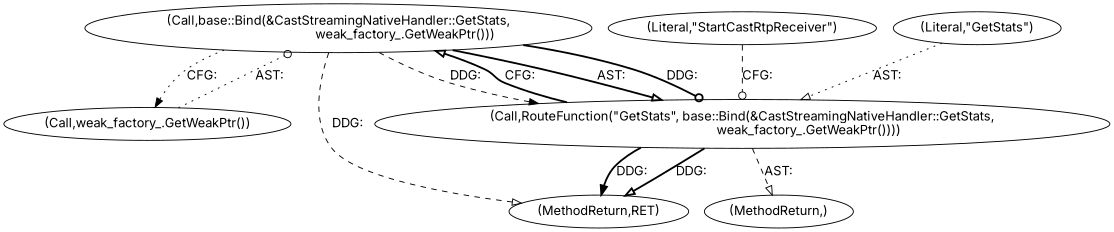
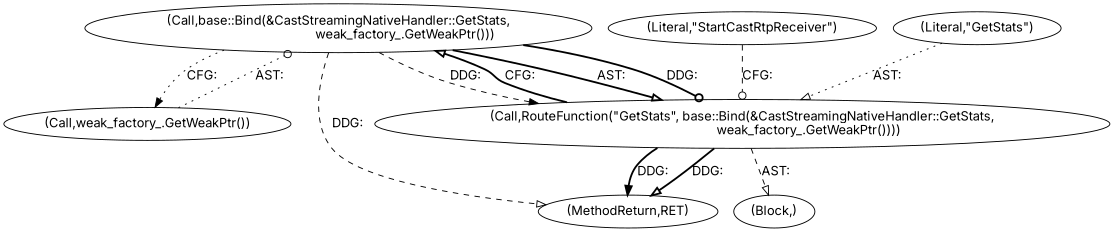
node "(MethodReturn,)": label "(MethodReturn,)" -> "(Block,)"
